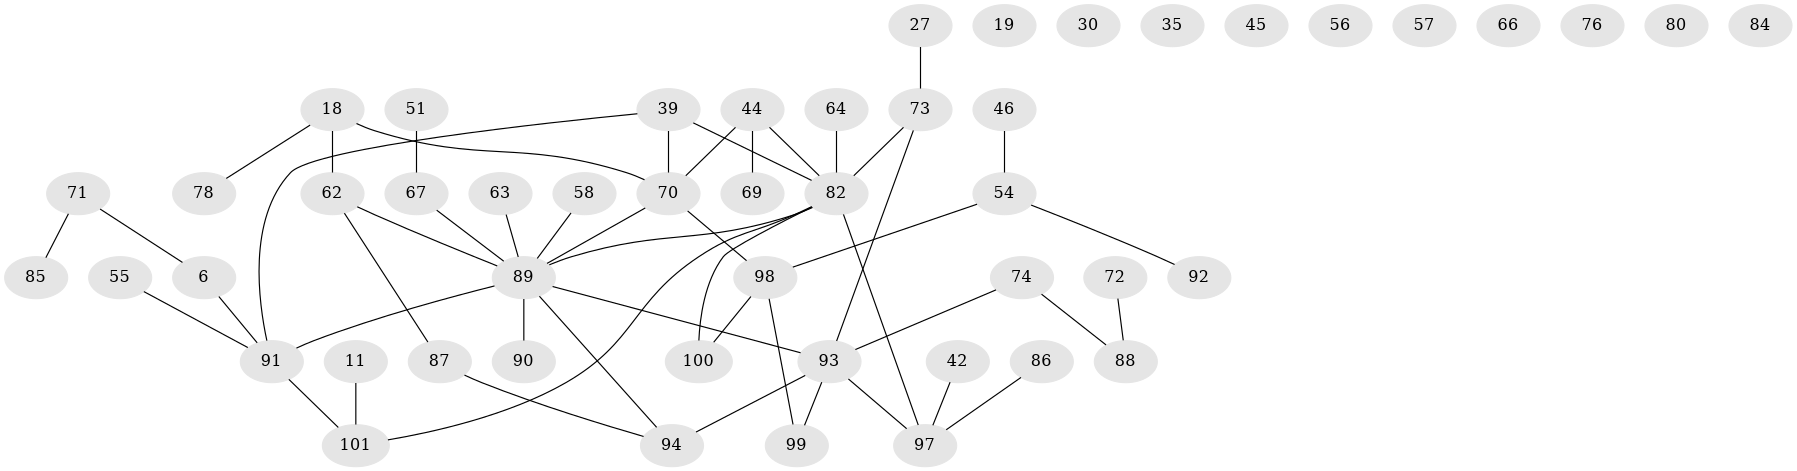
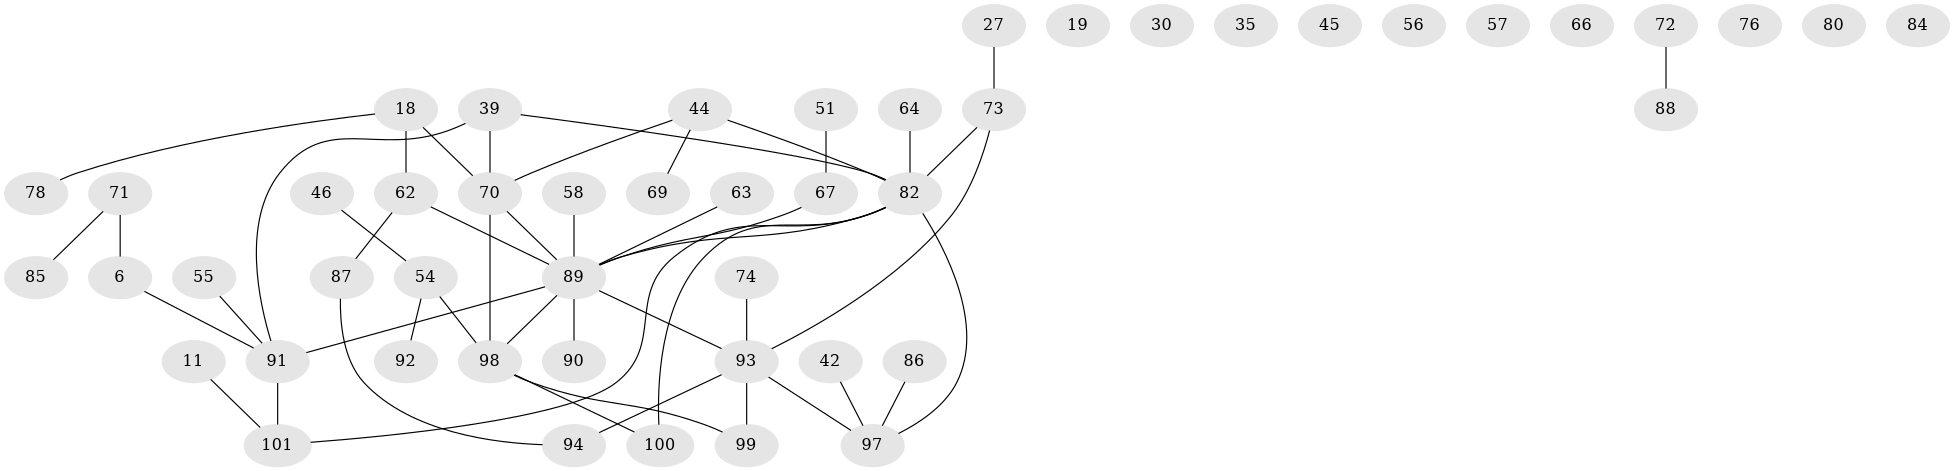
edge "74" -- "88": removed
edge "89" -- "94": now "89" -- "98"
